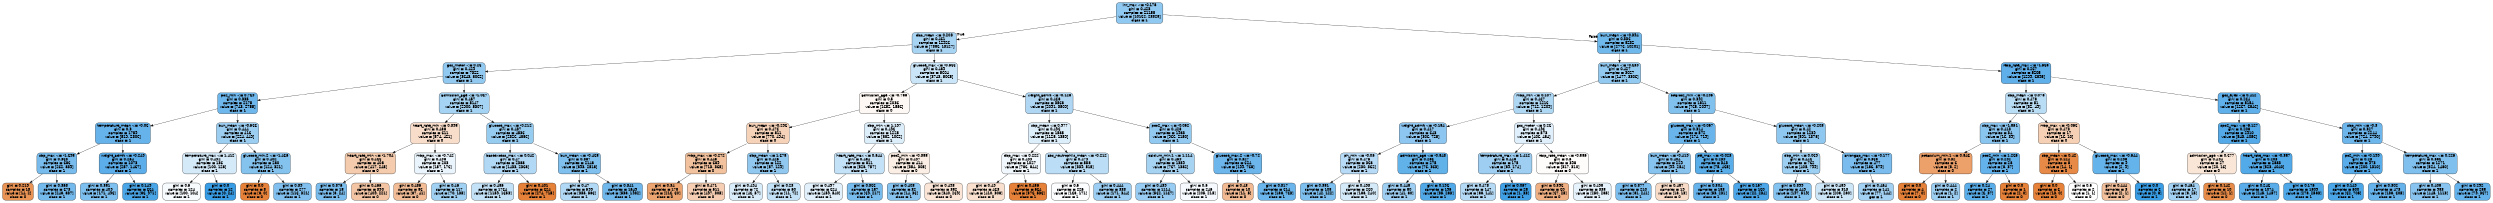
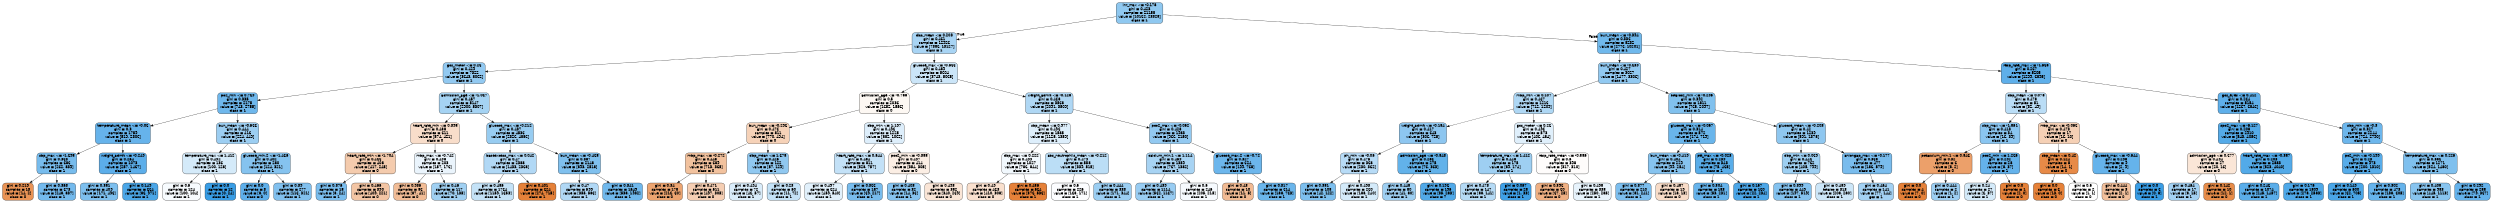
node "gini = 0.0 samples = 3 value = [8, 0] class = 0": fillcolor #e58139 -> #5eafea
node "gini = 0.435 samples = 86 value = [87, 41] class = 0": label "gini = 0.435 samples = 86 value = [87, 41] class = 0" -> "gini = 0.935 samples = 86 value = [87, 41] class = 0"
node "gini = 0.196 samples = 195 value = [35, 283] class = 1": label "gini = 0.196 samples = 195 value = [35, 283] class = 1" -> "gini = 0.196 samples = 195 value = [35, 283] class = 7"
node "gini = 0.489 samples = 313 value = [208, 280] class = 1": label "gini = 0.489 samples = 313 value = [208, 280] class = 1" -> "gini = 0.489 totalco = 313 value = [208, 280] class = 1"
node "gini = 0.24 samples = 27 value = [6, 37] class = 1": fillcolor #59ade9 -> #d4eaf9
